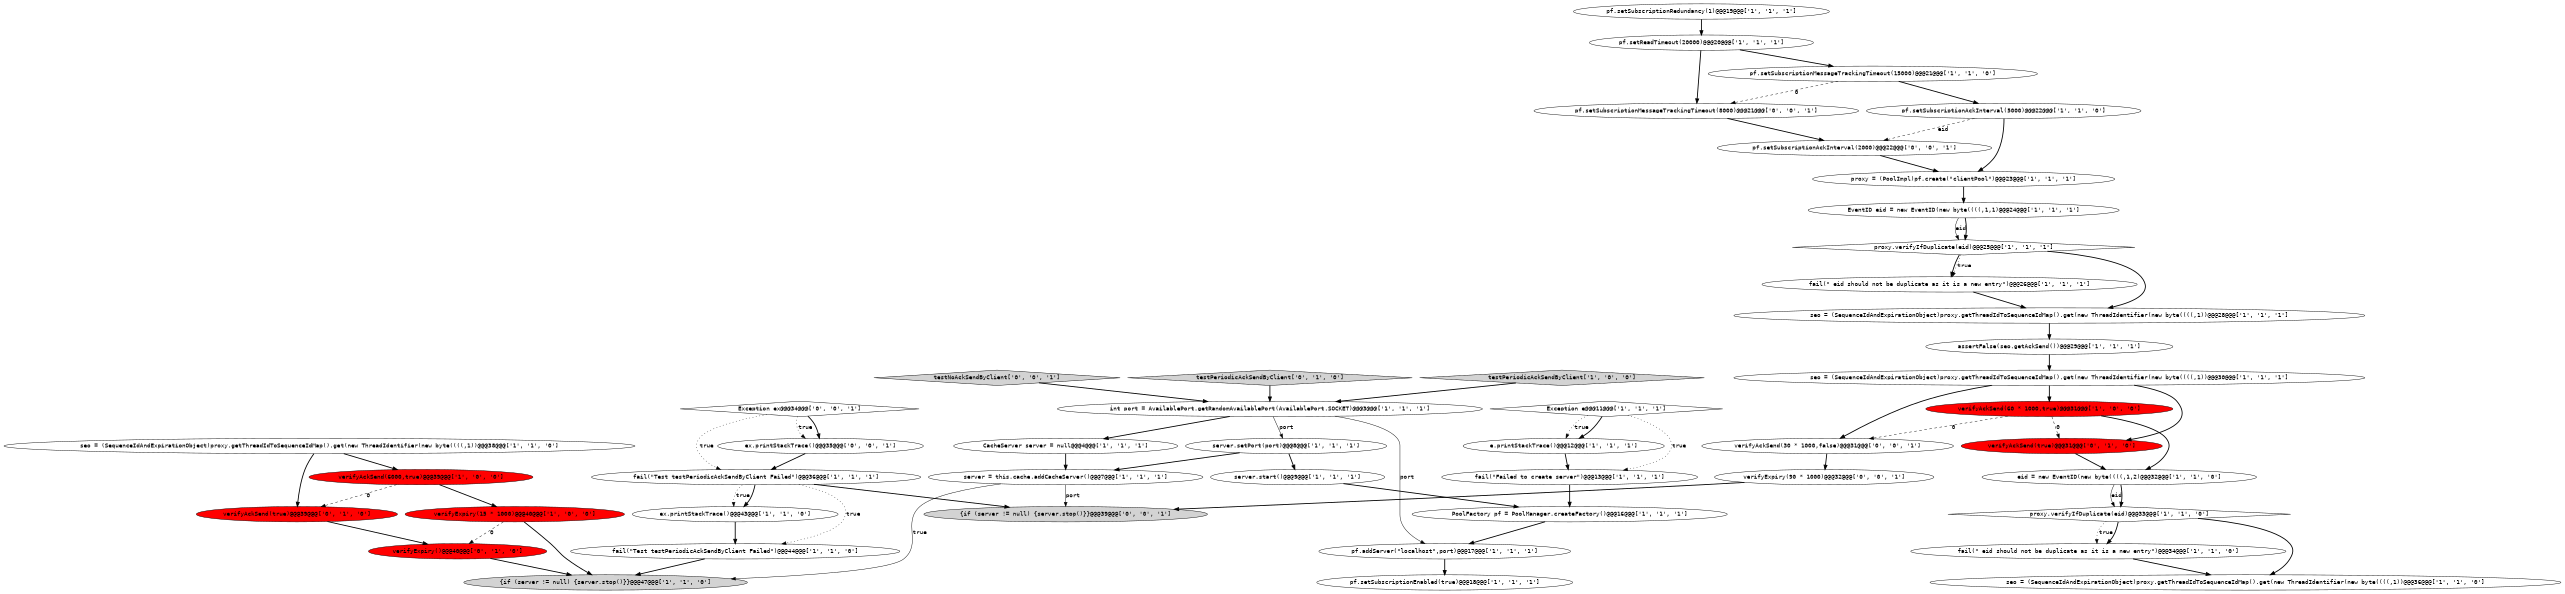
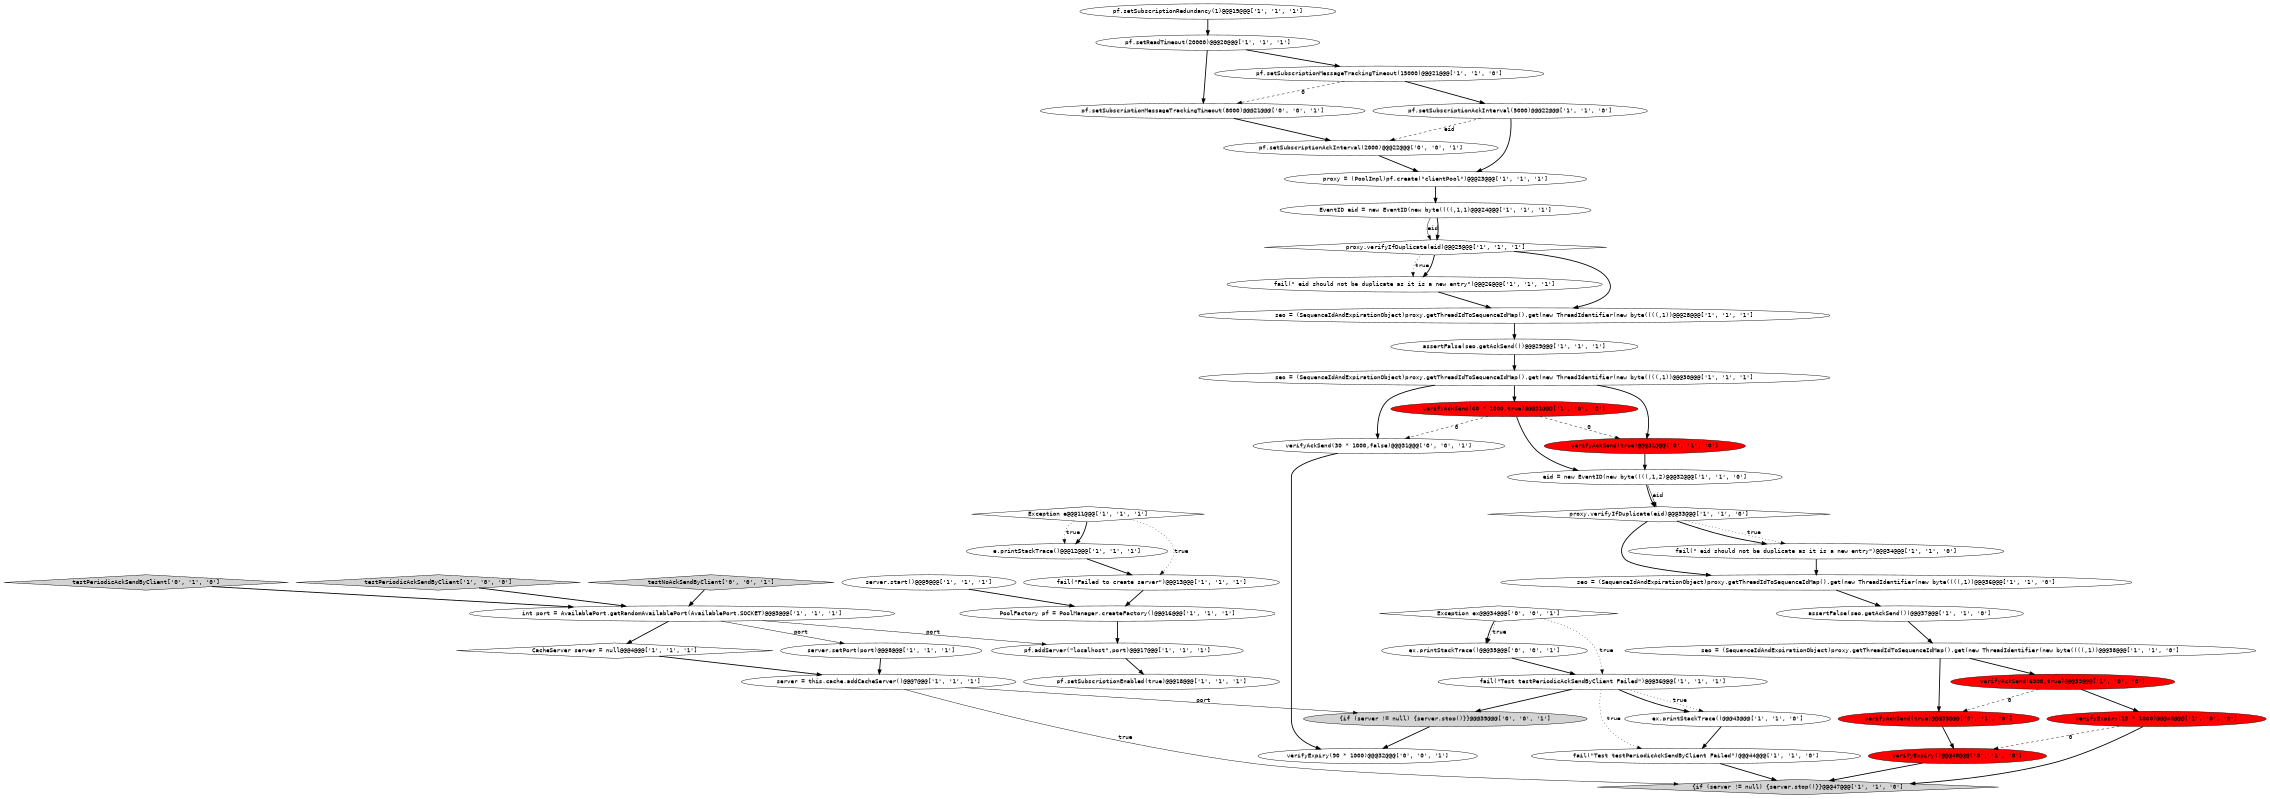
node "CacheServer server = null@@@4@@@['1', '1', '1']": shape ellipse -> diamond
edge "server.setPort(port)@@@8@@@['1', '1', '1']" -> "server.start()@@@9@@@['1', '1', '1']": removed
edge "verifyExpiry(90 * 1000)@@@32@@@['0', '0', '1']" -> "{if (server != null) {server.stop()}}@@@39@@@['0', '0', '1']": reversed
node "{if (server != null) {server.stop()}}@@@47@@@['1', '1', '0']": shape ellipse -> diamond
node "assertFalse(seo.getAckSend())@@@37@@@['1', '1', '0']": added
